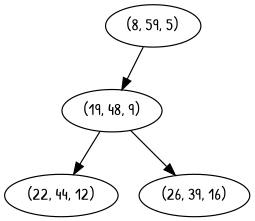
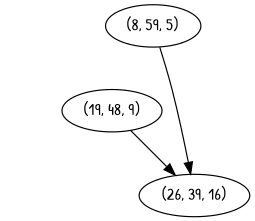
edge "(8, 59, 5)" -> "(19, 48, 9)": now "(8, 59, 5)" -> "(26, 39, 16)"
node "(22, 44, 12)": removed
